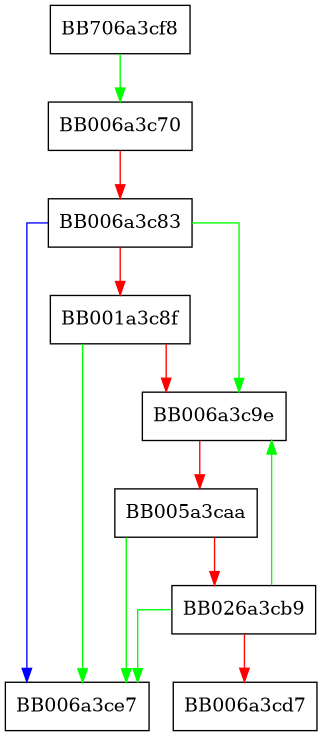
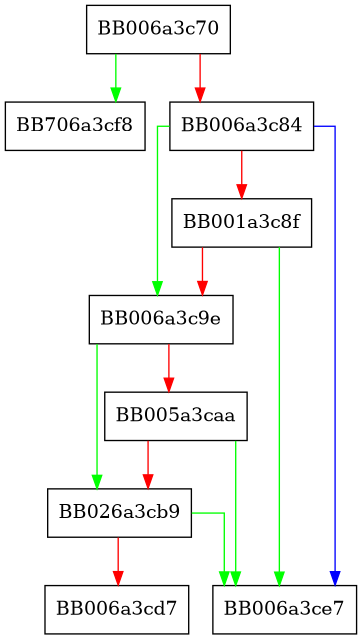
edge "BB706a3cf8" -> "BB006a3c70": reversed
node "BB006a3c83": label "BB006a3c83" -> "BB006a3c84"
edge "BB026a3cb9" -> "BB006a3c9e": reversed
